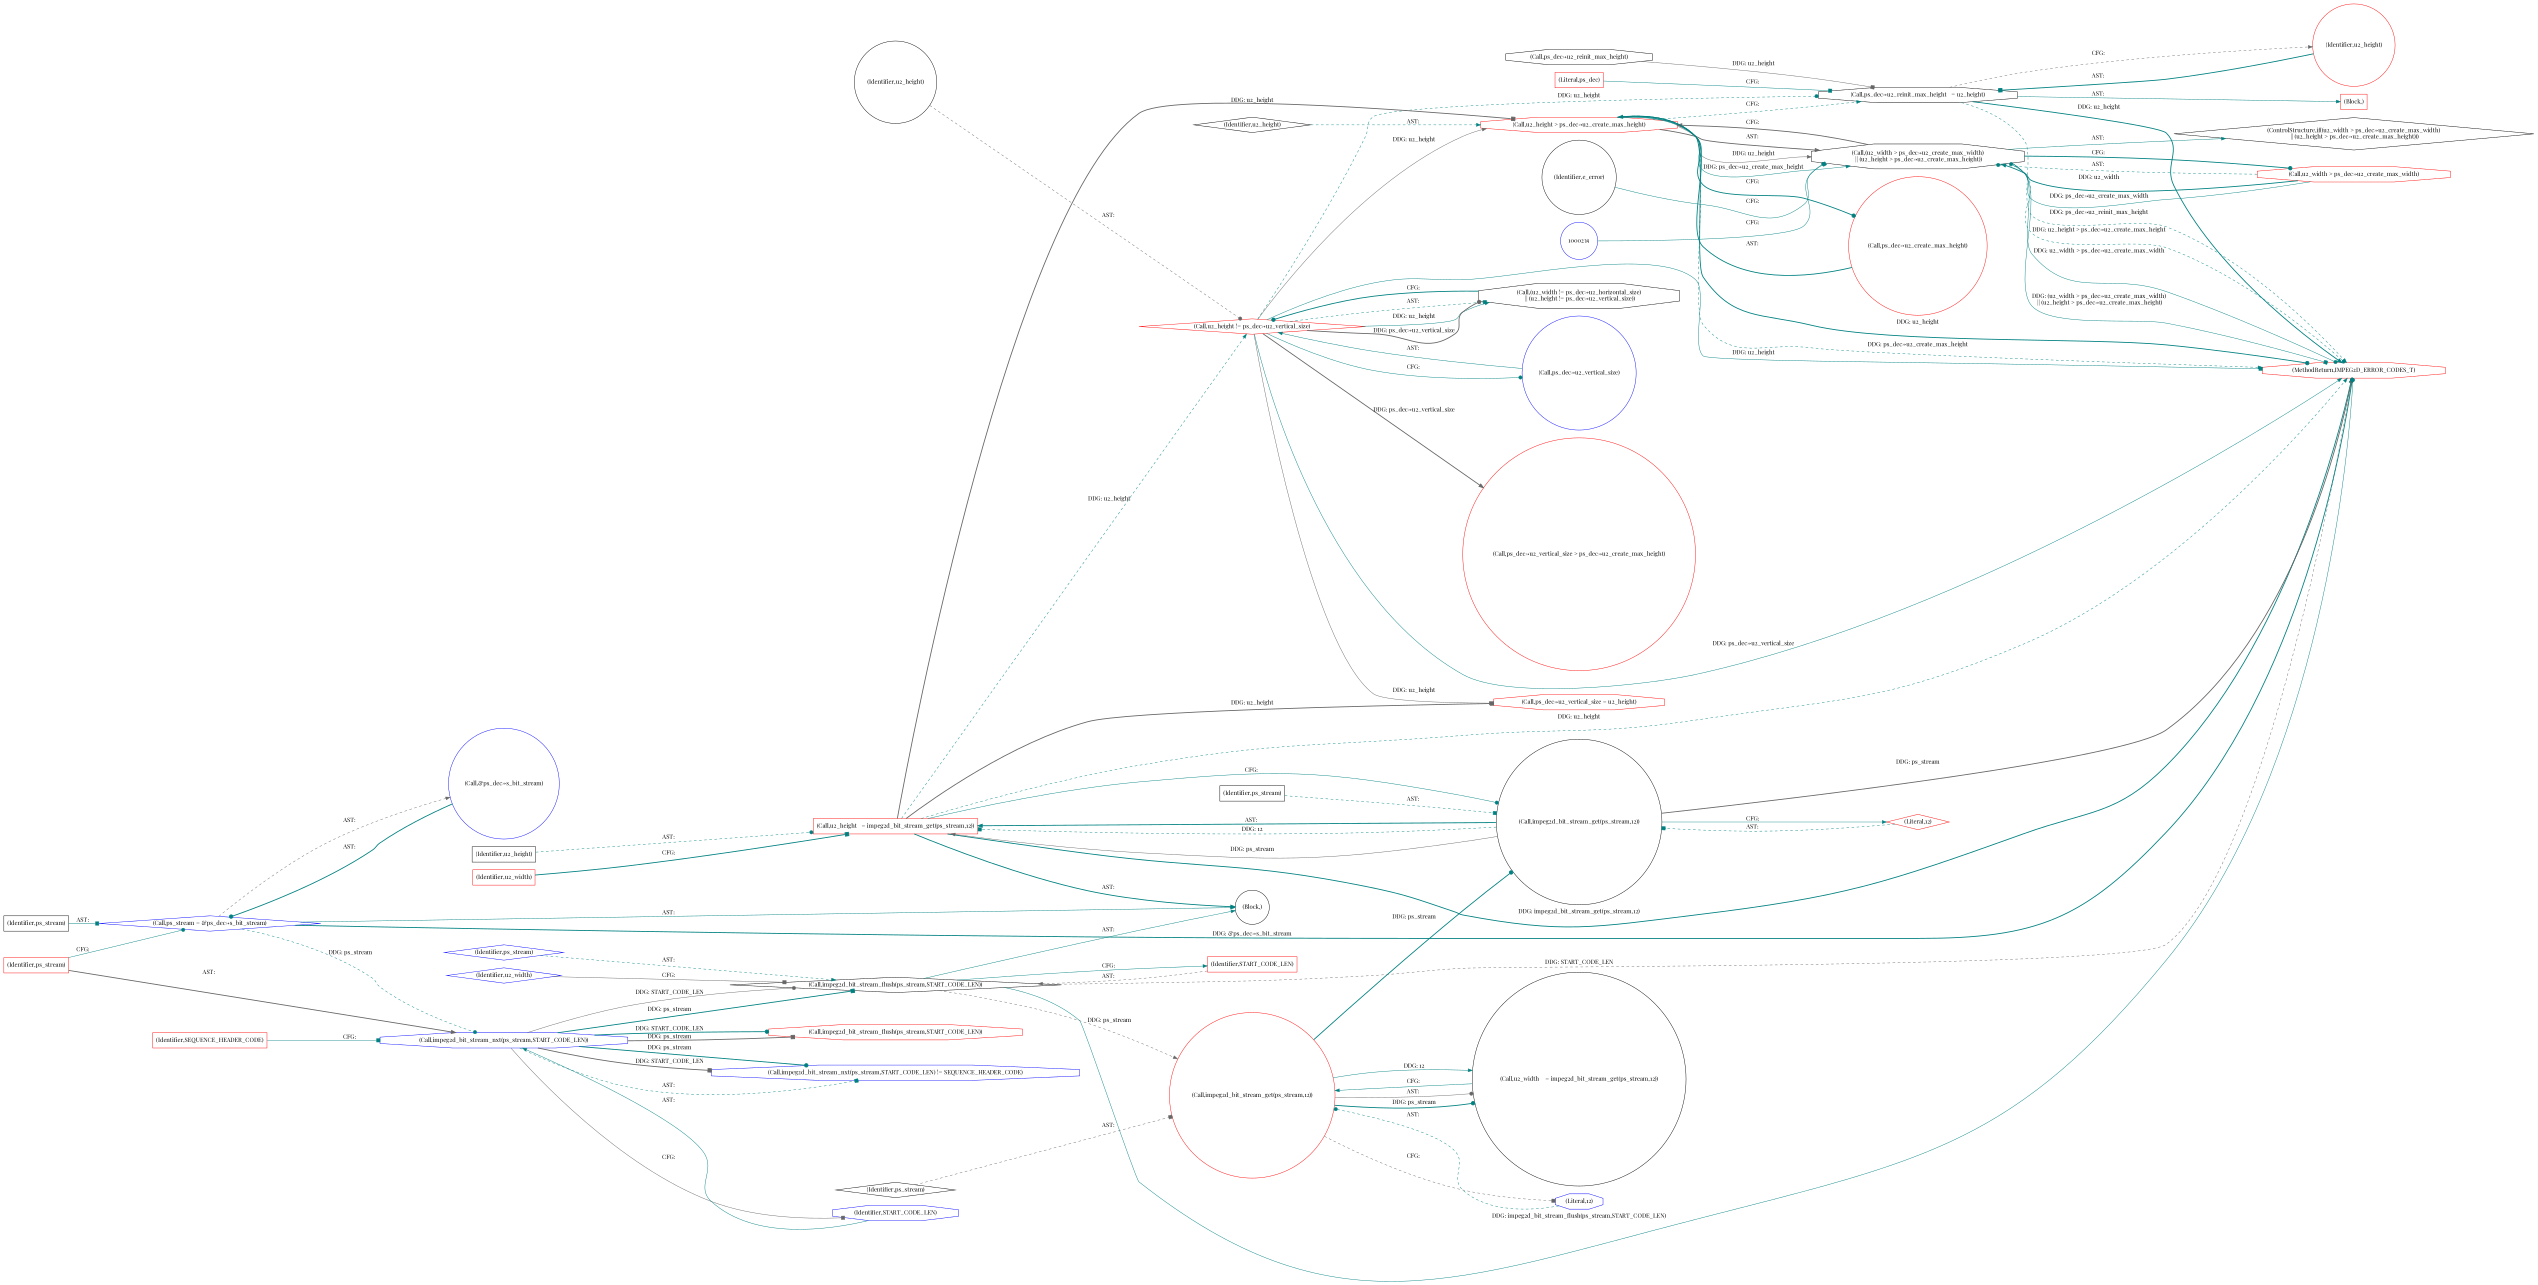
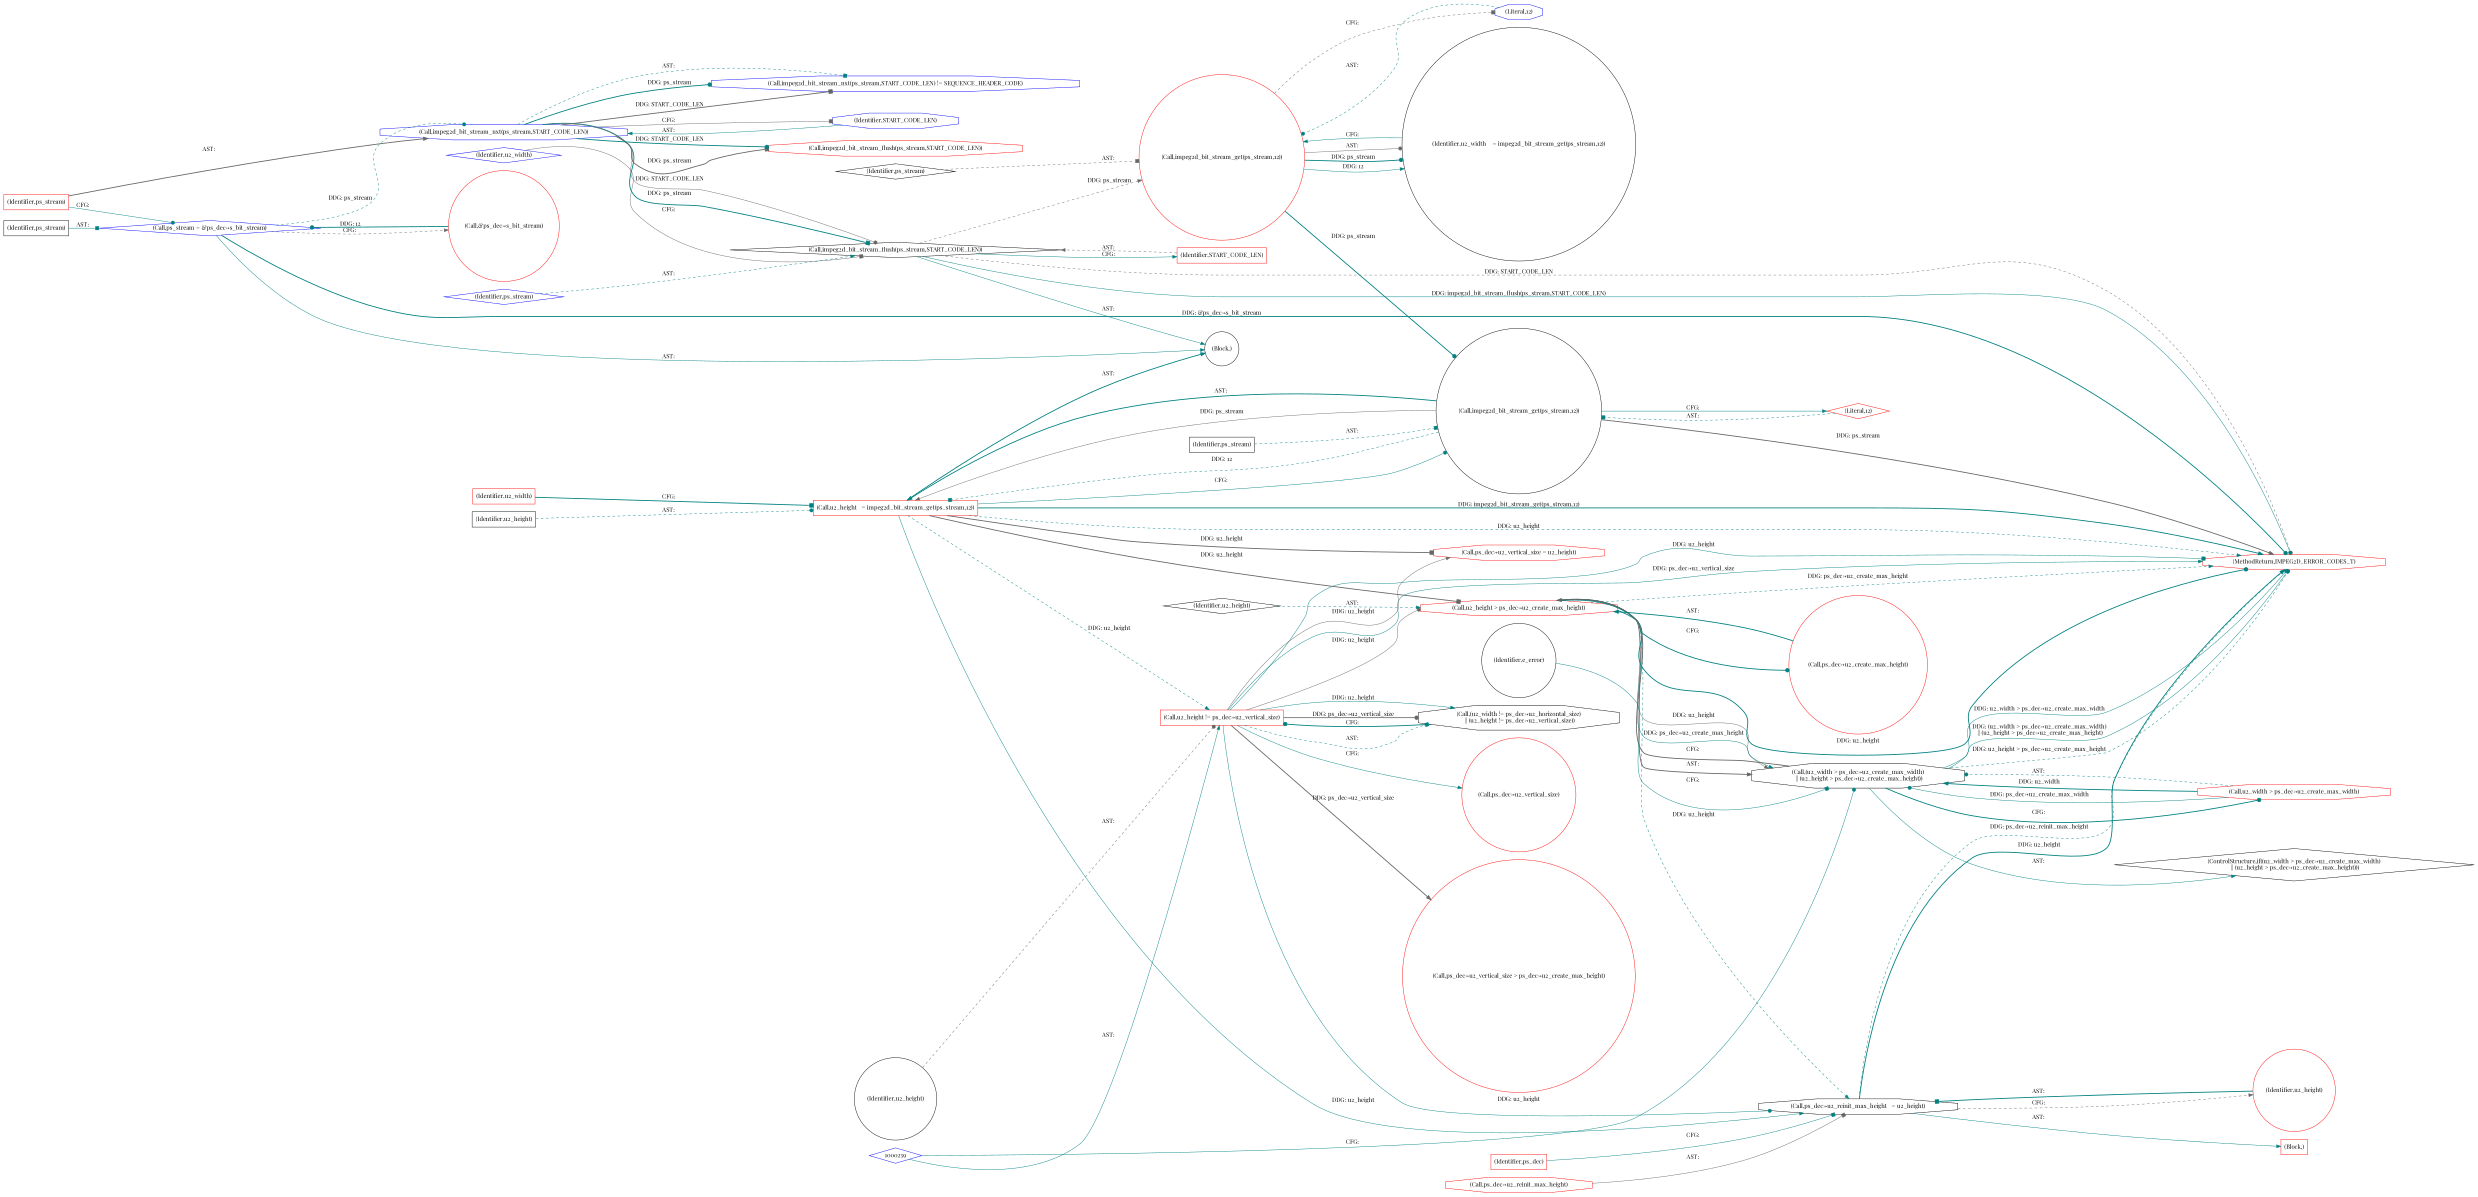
node "(Call,ps_dec->u2_reinit_max_height)": color black -> red
edge "(Call,ps_dec->u2_reinit_max_height)" -> "(Call,ps_dec->u2_reinit_max_height   = u2_height)": label "DDG: u2_height" -> "AST: "
node "(Literal,ps_dec)": label "(Literal,ps_dec)" -> "(Identifier,ps_dec)"
edge "(Call,u2_height > ps_dec->u2_create_max_height)" -> "(Call,ps_dec->u2_reinit_max_height   = u2_height)": label "CFG: " -> "DDG: u2_height"
edge "(Call,u2_height != ps_dec->u2_vertical_size)" -> "(Call,ps_dec->u2_reinit_max_height   = u2_height)": style dashed -> solid
edge "(Call,u2_height != ps_dec->u2_vertical_size)" -> "(Call,u2_height > ps_dec->u2_create_max_height)": arrowhead normal -> dot
node "1000239": shape circle -> diamond
node "(Call,u2_height != ps_dec->u2_vertical_size)": shape diamond -> box
edge "(Call,ps_dec->u2_vertical_size)" -> "(Call,u2_height != ps_dec->u2_vertical_size)": now "1000239" -> "(Call,u2_height != ps_dec->u2_vertical_size)"
edge "(Call,u2_height != ps_dec->u2_vertical_size)" -> "(Call,ps_dec->u2_vertical_size)": arrowhead dot -> normal
node "(Call,ps_dec->u2_vertical_size)": color blue -> red
node "(Call,&ps_dec->s_bit_stream)": color blue -> red
edge "(Call,ps_stream = &ps_dec->s_bit_stream)" -> "(Call,&ps_dec->s_bit_stream)": label "AST: " -> "CFG: "
edge "(Call,&ps_dec->s_bit_stream)" -> "(Call,ps_stream = &ps_dec->s_bit_stream)": label "AST: " -> "DDG: 12"
edge "(Call,u2_height   = impeg2d_bit_stream_get(ps_stream,12))" -> "(Call,ps_dec->u2_reinit_max_height   = u2_height)": added, label "DDG: u2_height"
node "(Identifier,SEQUENCE_HEADER_CODE)": removed
node "(Call,u2_width    = impeg2d_bit_stream_get(ps_stream,12))": label "(Call,u2_width    = impeg2d_bit_stream_get(ps_stream,12))" -> "(Identifier,u2_width    = impeg2d_bit_stream_get(ps_stream,12))"
